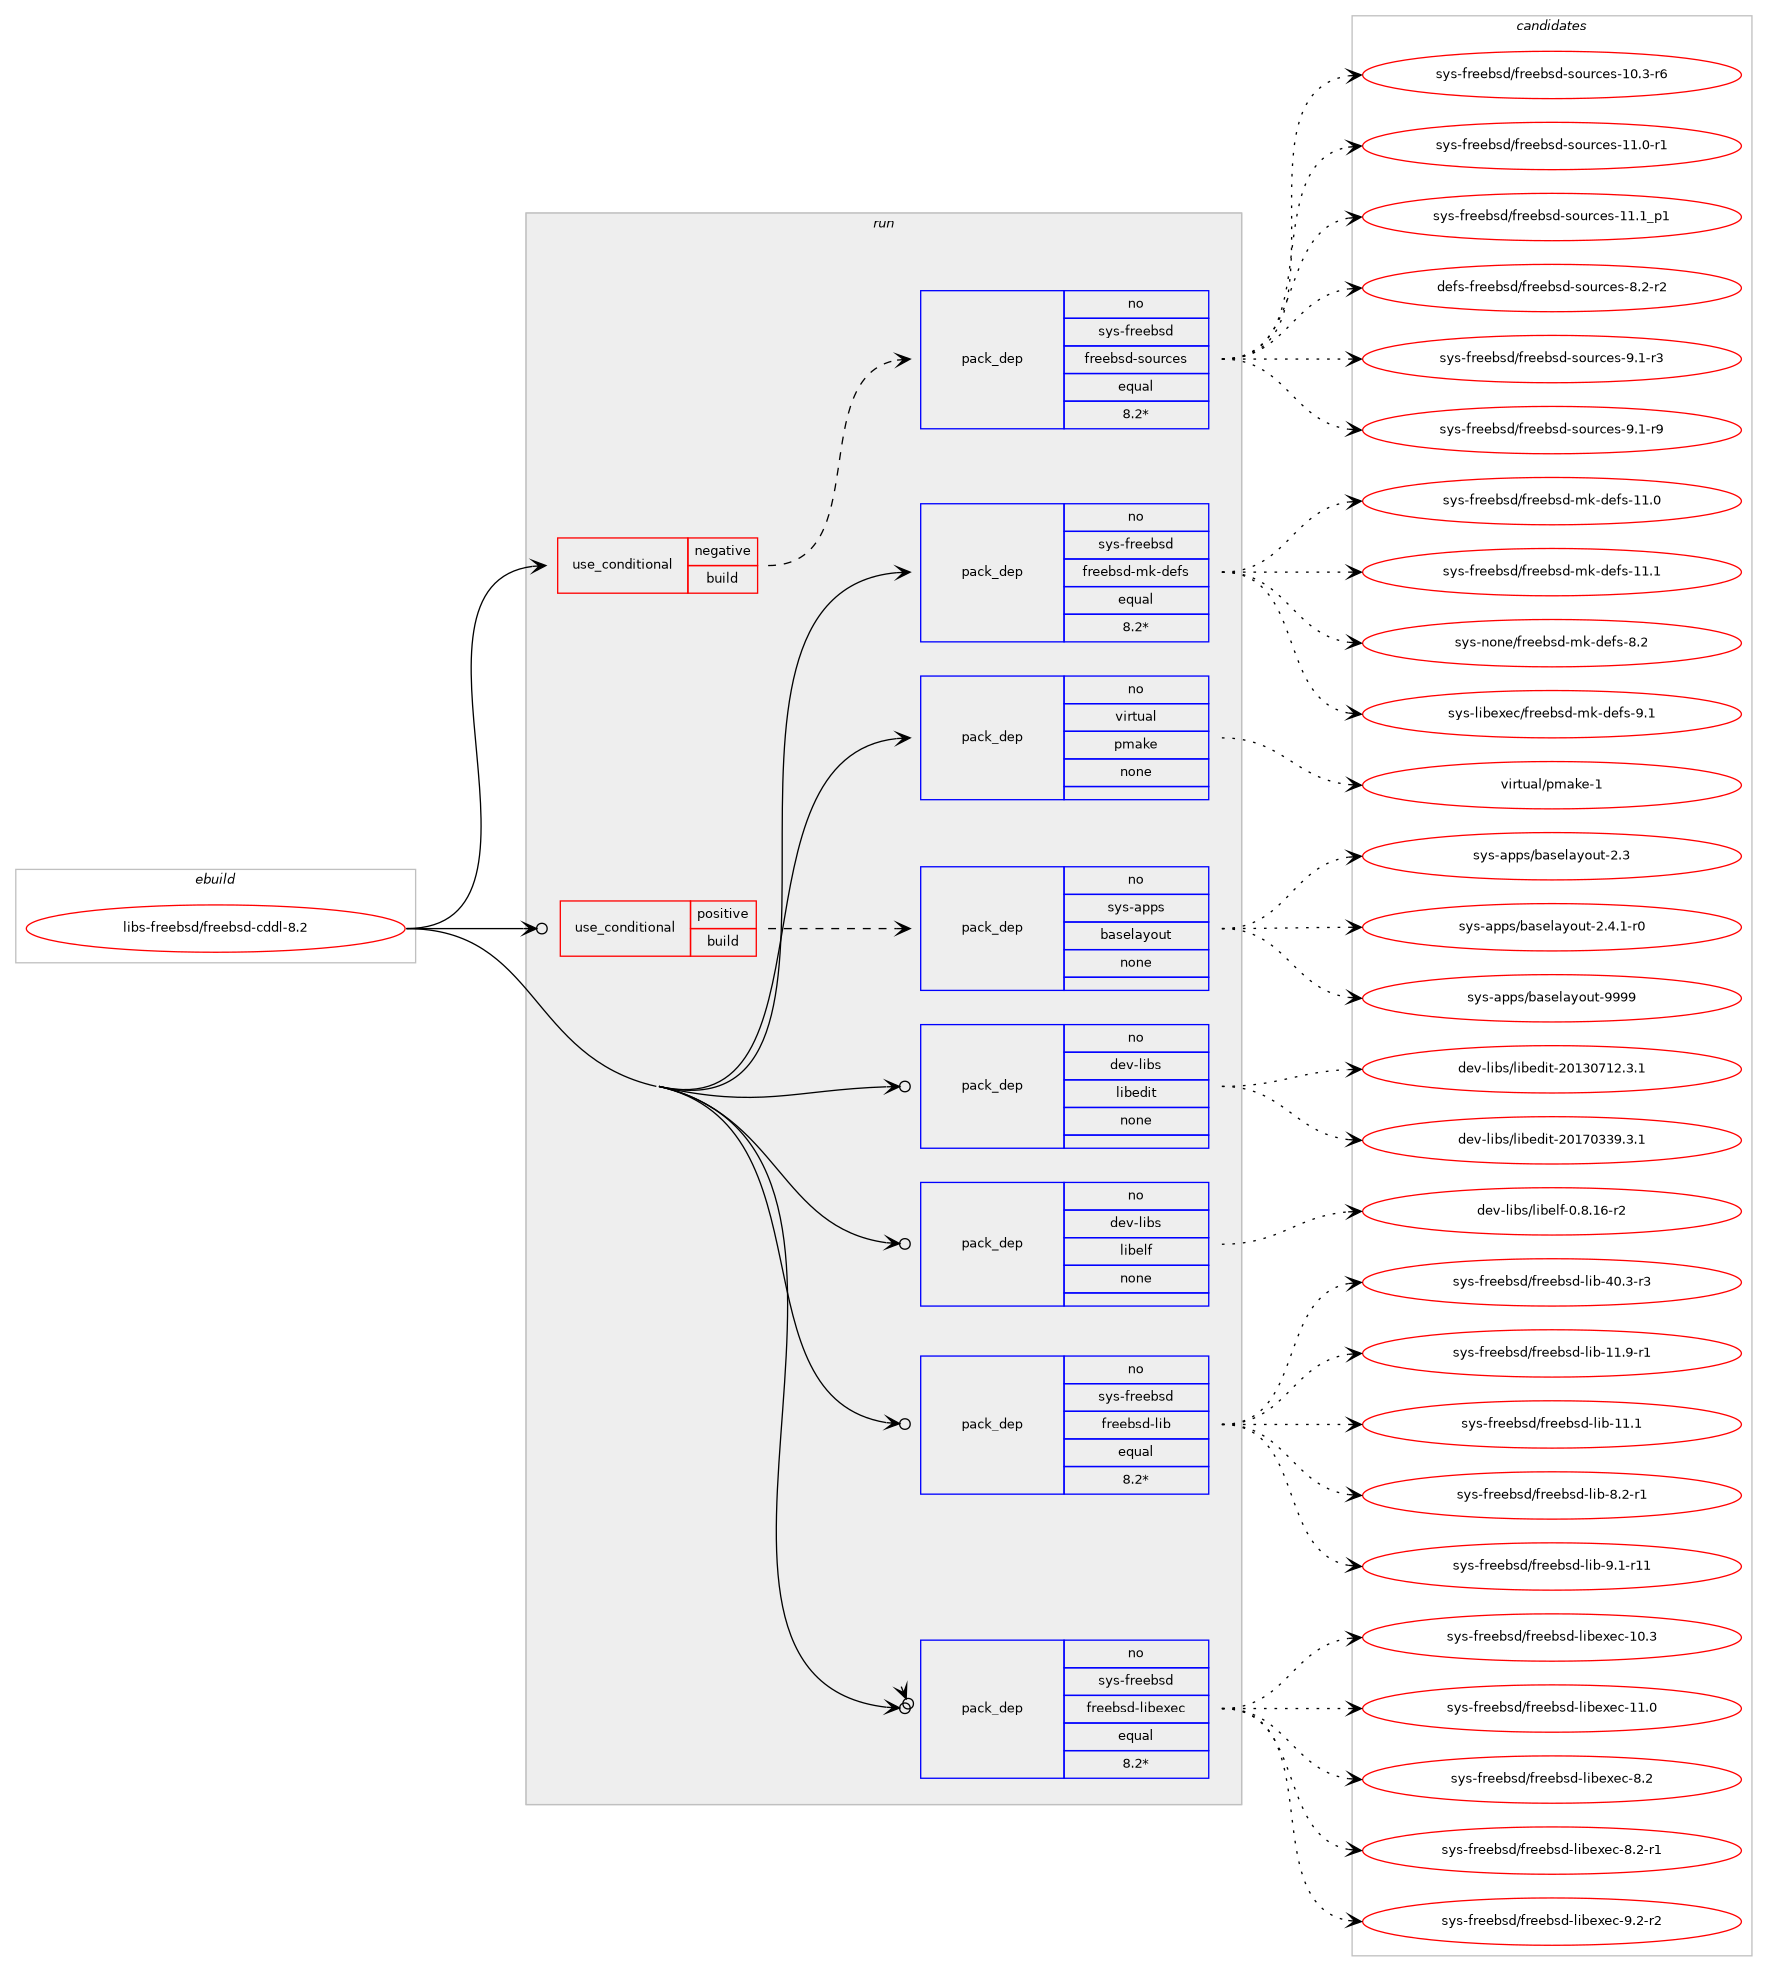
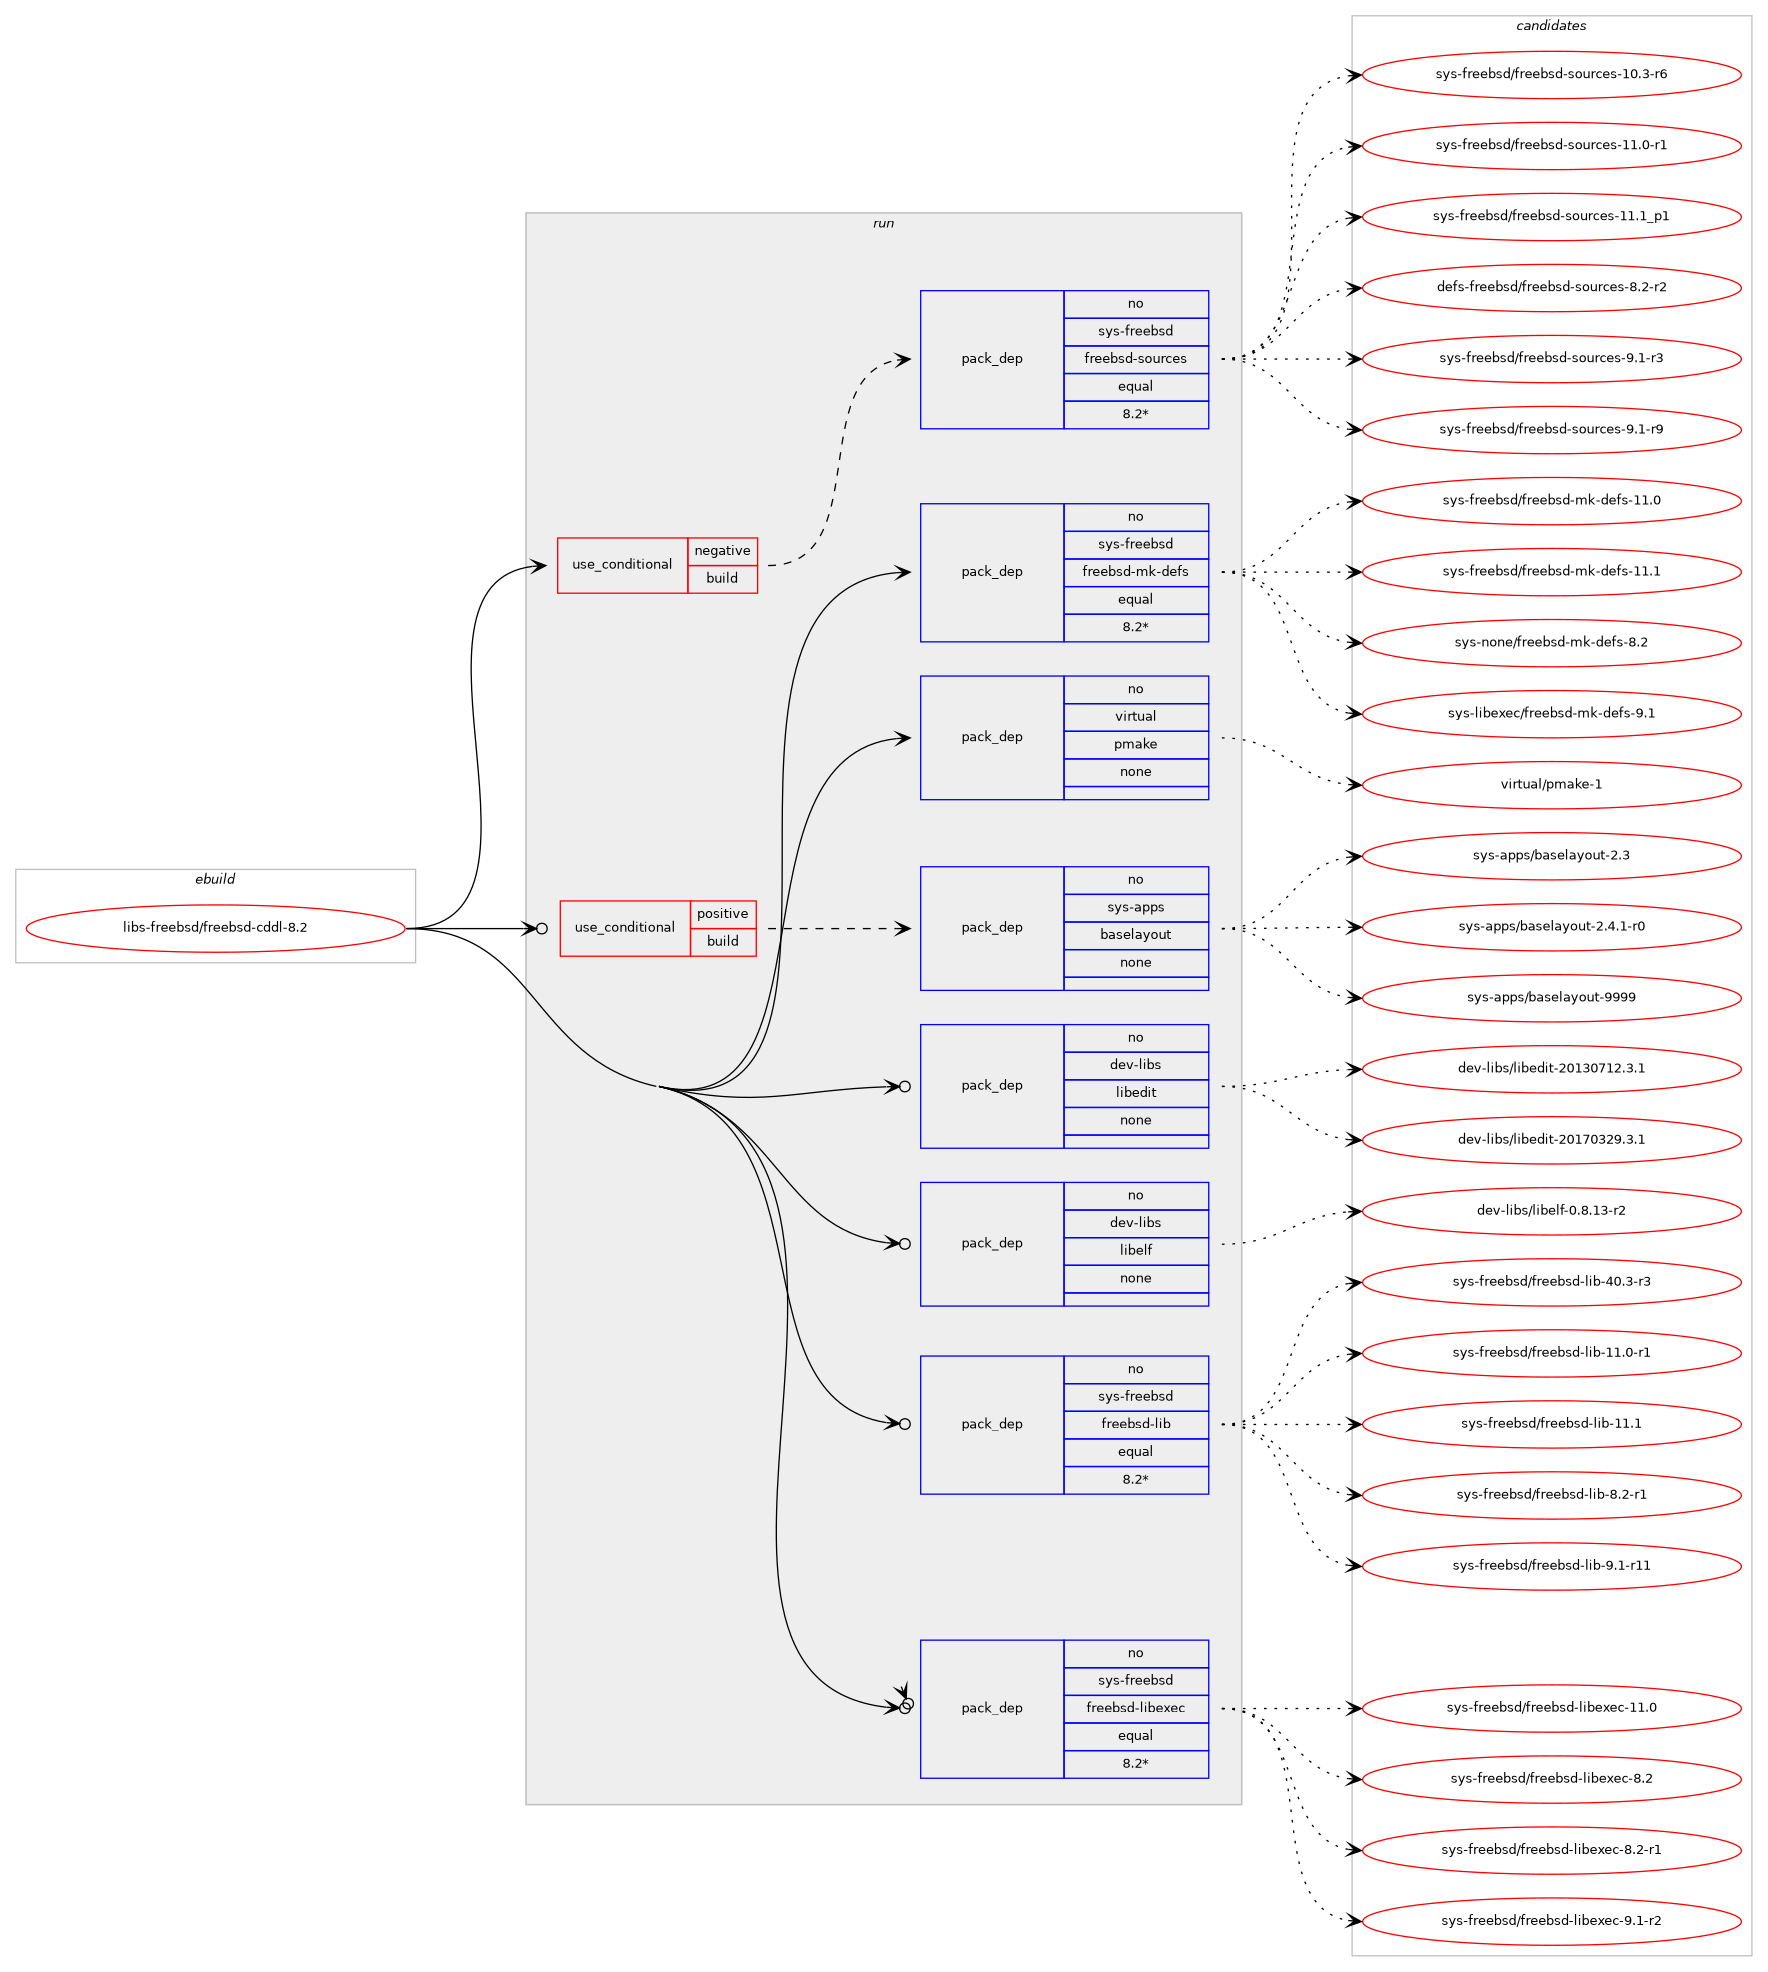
node "dev-libs/libedit-20170339.3.1": label "dev-libs/libedit-20170339.3.1" -> "dev-libs/libedit-20170329.3.1"
node "dev-libs/libelf-0.8.16-r2": label "dev-libs/libelf-0.8.16-r2" -> "dev-libs/libelf-0.8.13-r2"
node "sys-freebsd/freebsd-lib-11.9-r1": label "sys-freebsd/freebsd-lib-11.9-r1" -> "sys-freebsd/freebsd-lib-11.0-r1"
node "sys-freebsd/freebsd-libexec-10.3": removed
node "sys-freebsd/freebsd-libexec-9.2-r2": label "sys-freebsd/freebsd-libexec-9.2-r2" -> "sys-freebsd/freebsd-libexec-9.1-r2"
